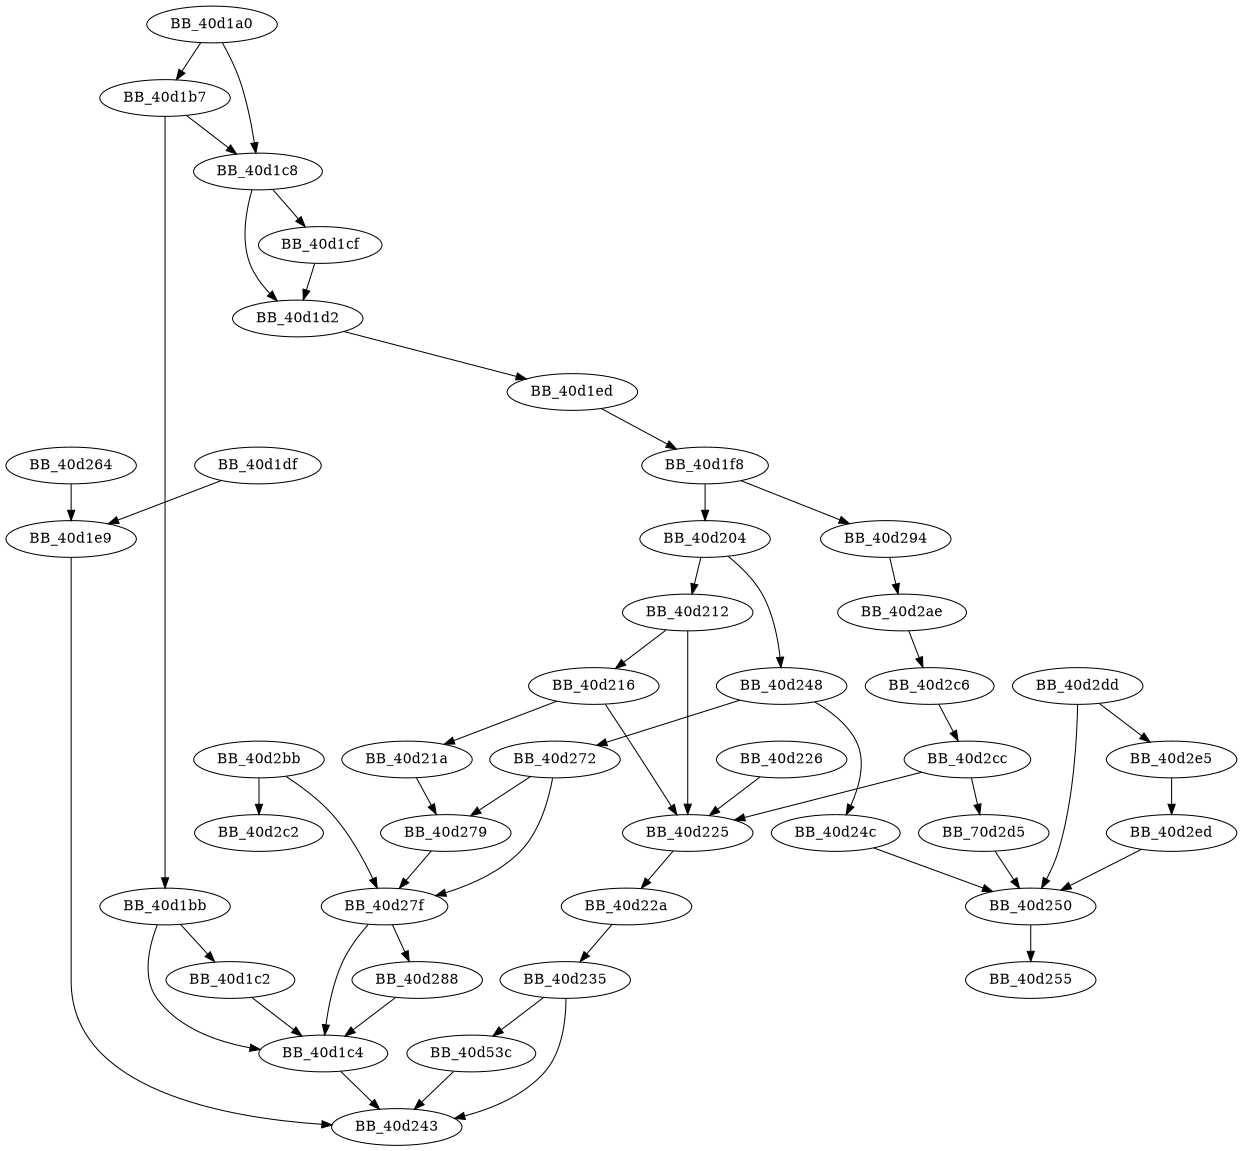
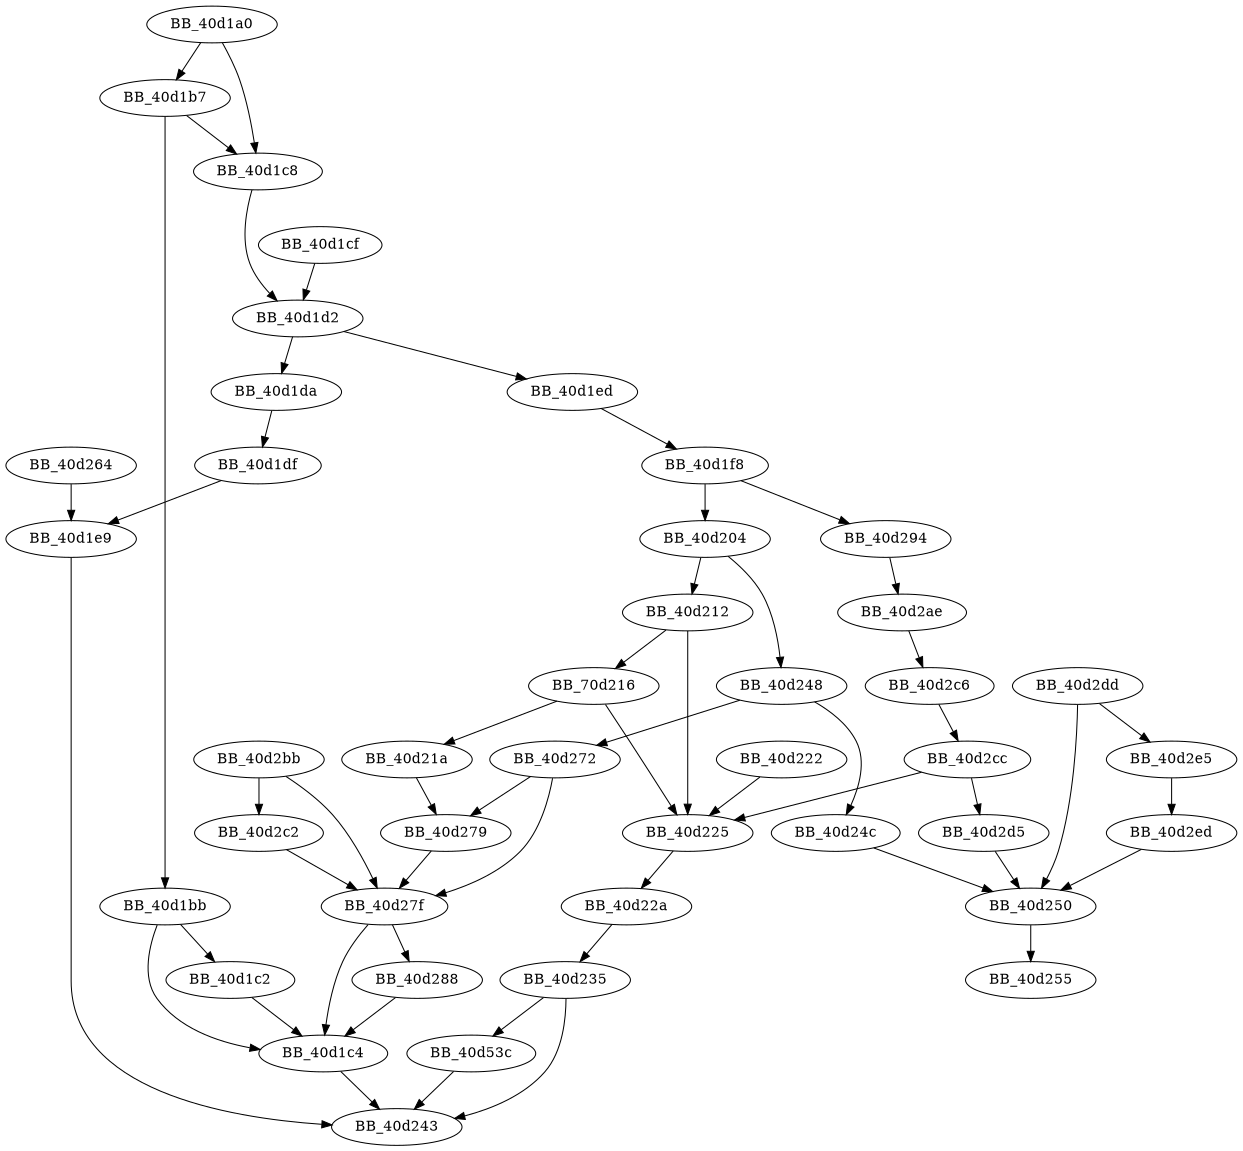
edge "BB_40d1c8" -> "BB_40d1cf": removed
node "BB_40d1da": added
node "BB_40d216": label "BB_40d216" -> "BB_70d216"
node "BB_40d226": label "BB_40d226" -> "BB_40d222"
node "BB_70d2d5": label "BB_70d2d5" -> "BB_40d2d5"
edge "BB_40d2c2" -> "BB_40d27f": added
